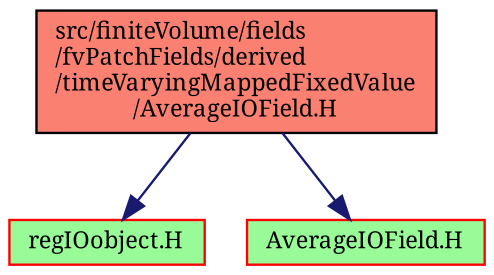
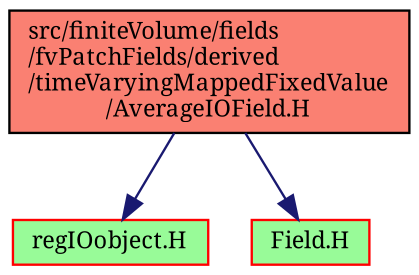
node "AverageIOField.H": label "AverageIOField.H" -> "Field.H"
